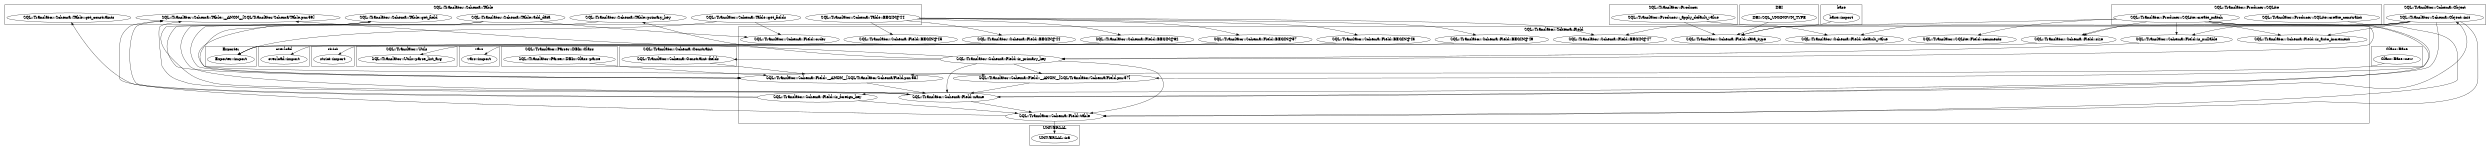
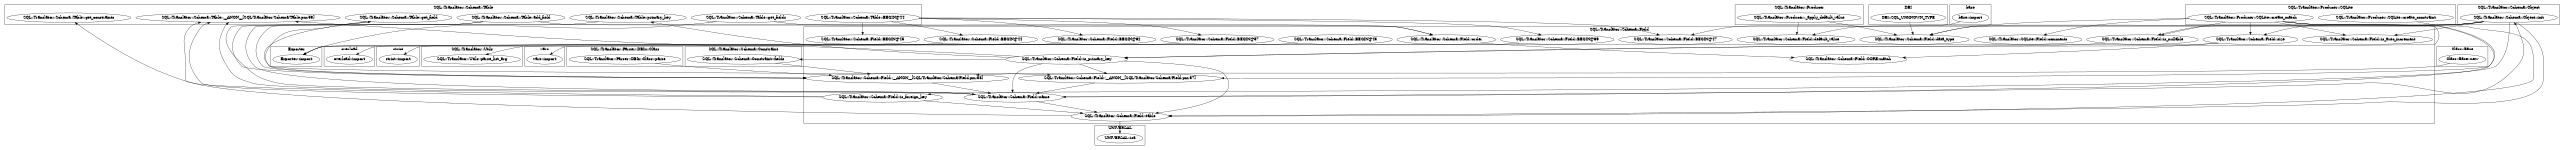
node "SQL::Translator::Schema::Table::add_data": label "SQL::Translator::Schema::Table::add_data" -> "SQL::Translator::Schema::Table::add_field"
edge "SQL::Translator::Schema::Table::BEGIN@44" -> "SQL::Translator::Schema::Field::BEGIN@43": removed
node "SQL::Translator::Schema::Field::BEGIN@49": label "SQL::Translator::Schema::Field::BEGIN@49" -> "SQL::Translator::Schema::Field::BEGIN@69"
node "SQL::Translator::Schema::Field::CORE:match": added
